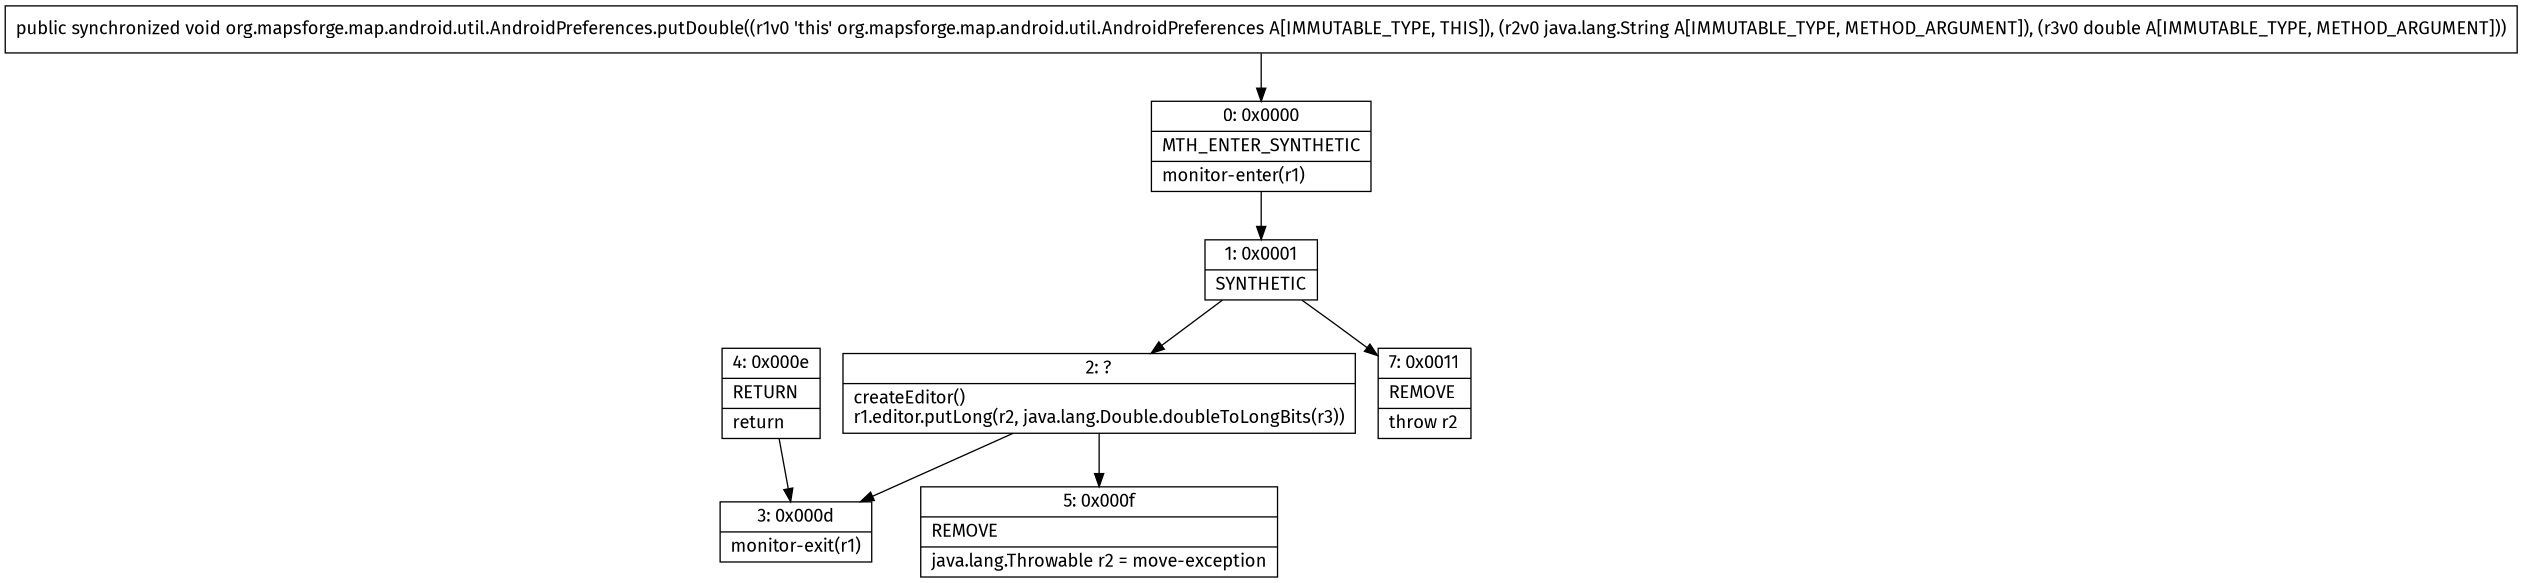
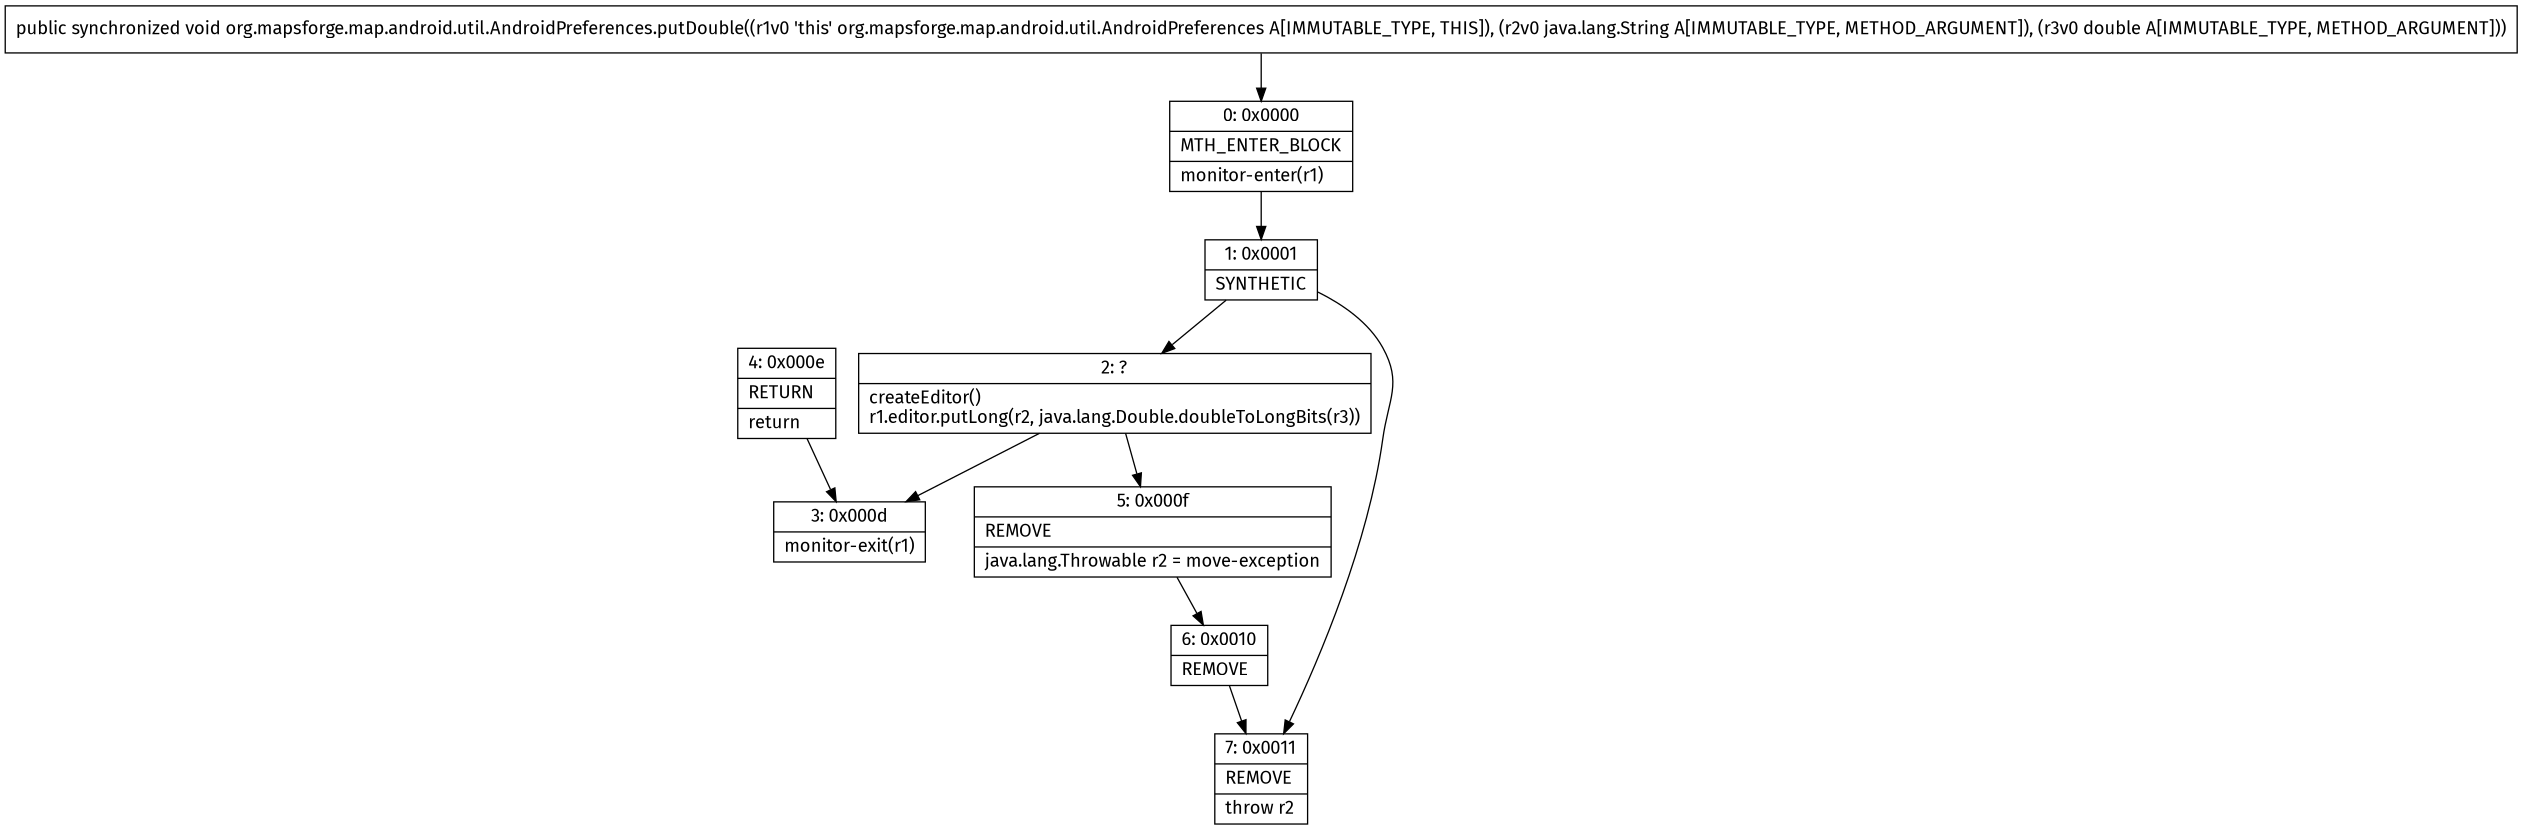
node "0: 0x0000": text "MTH_ENTER_SYNTHETIC" -> "MTH_ENTER_BLOCK"
node "6: 0x0010": added
